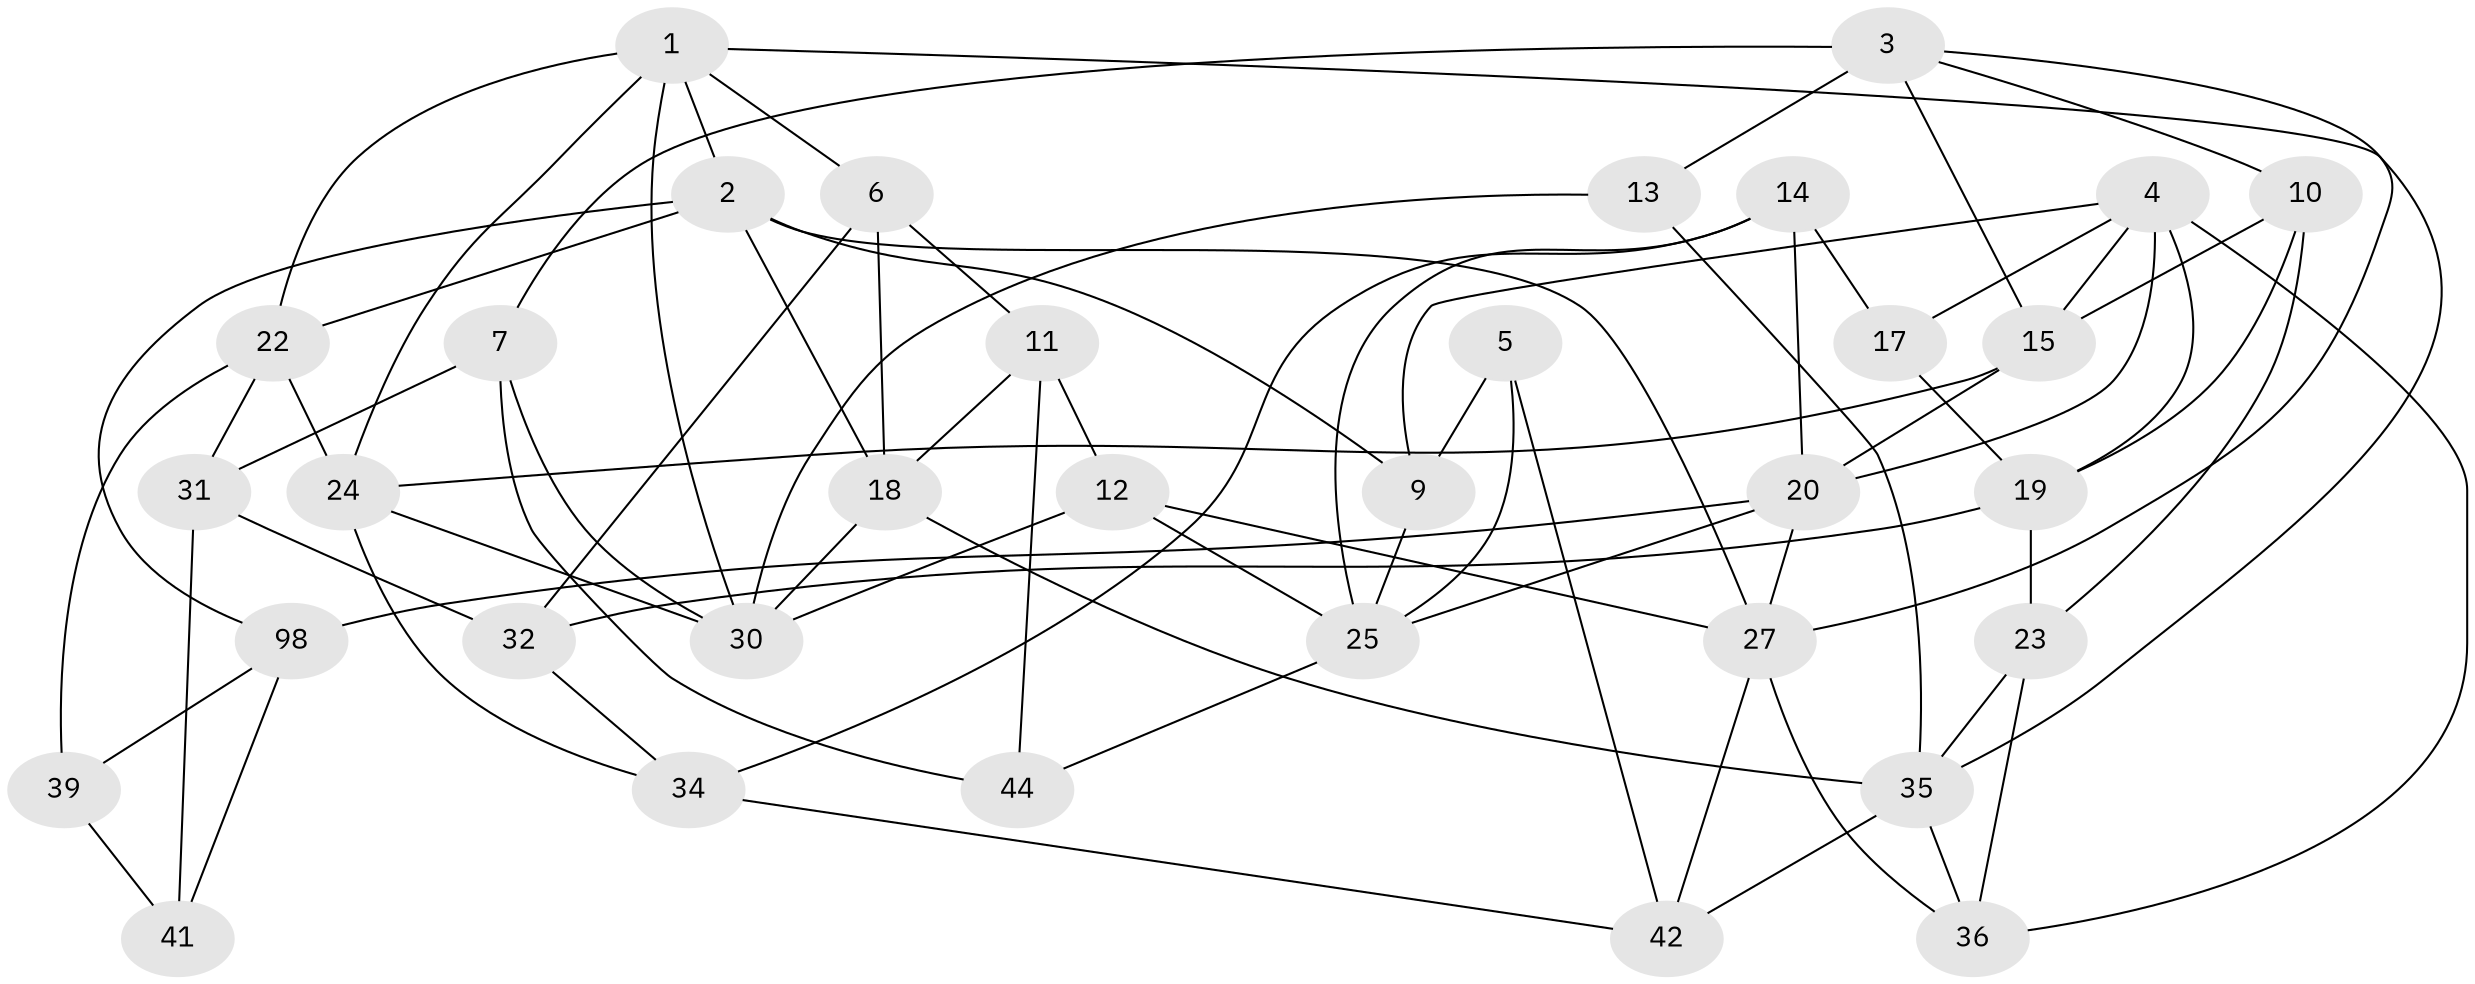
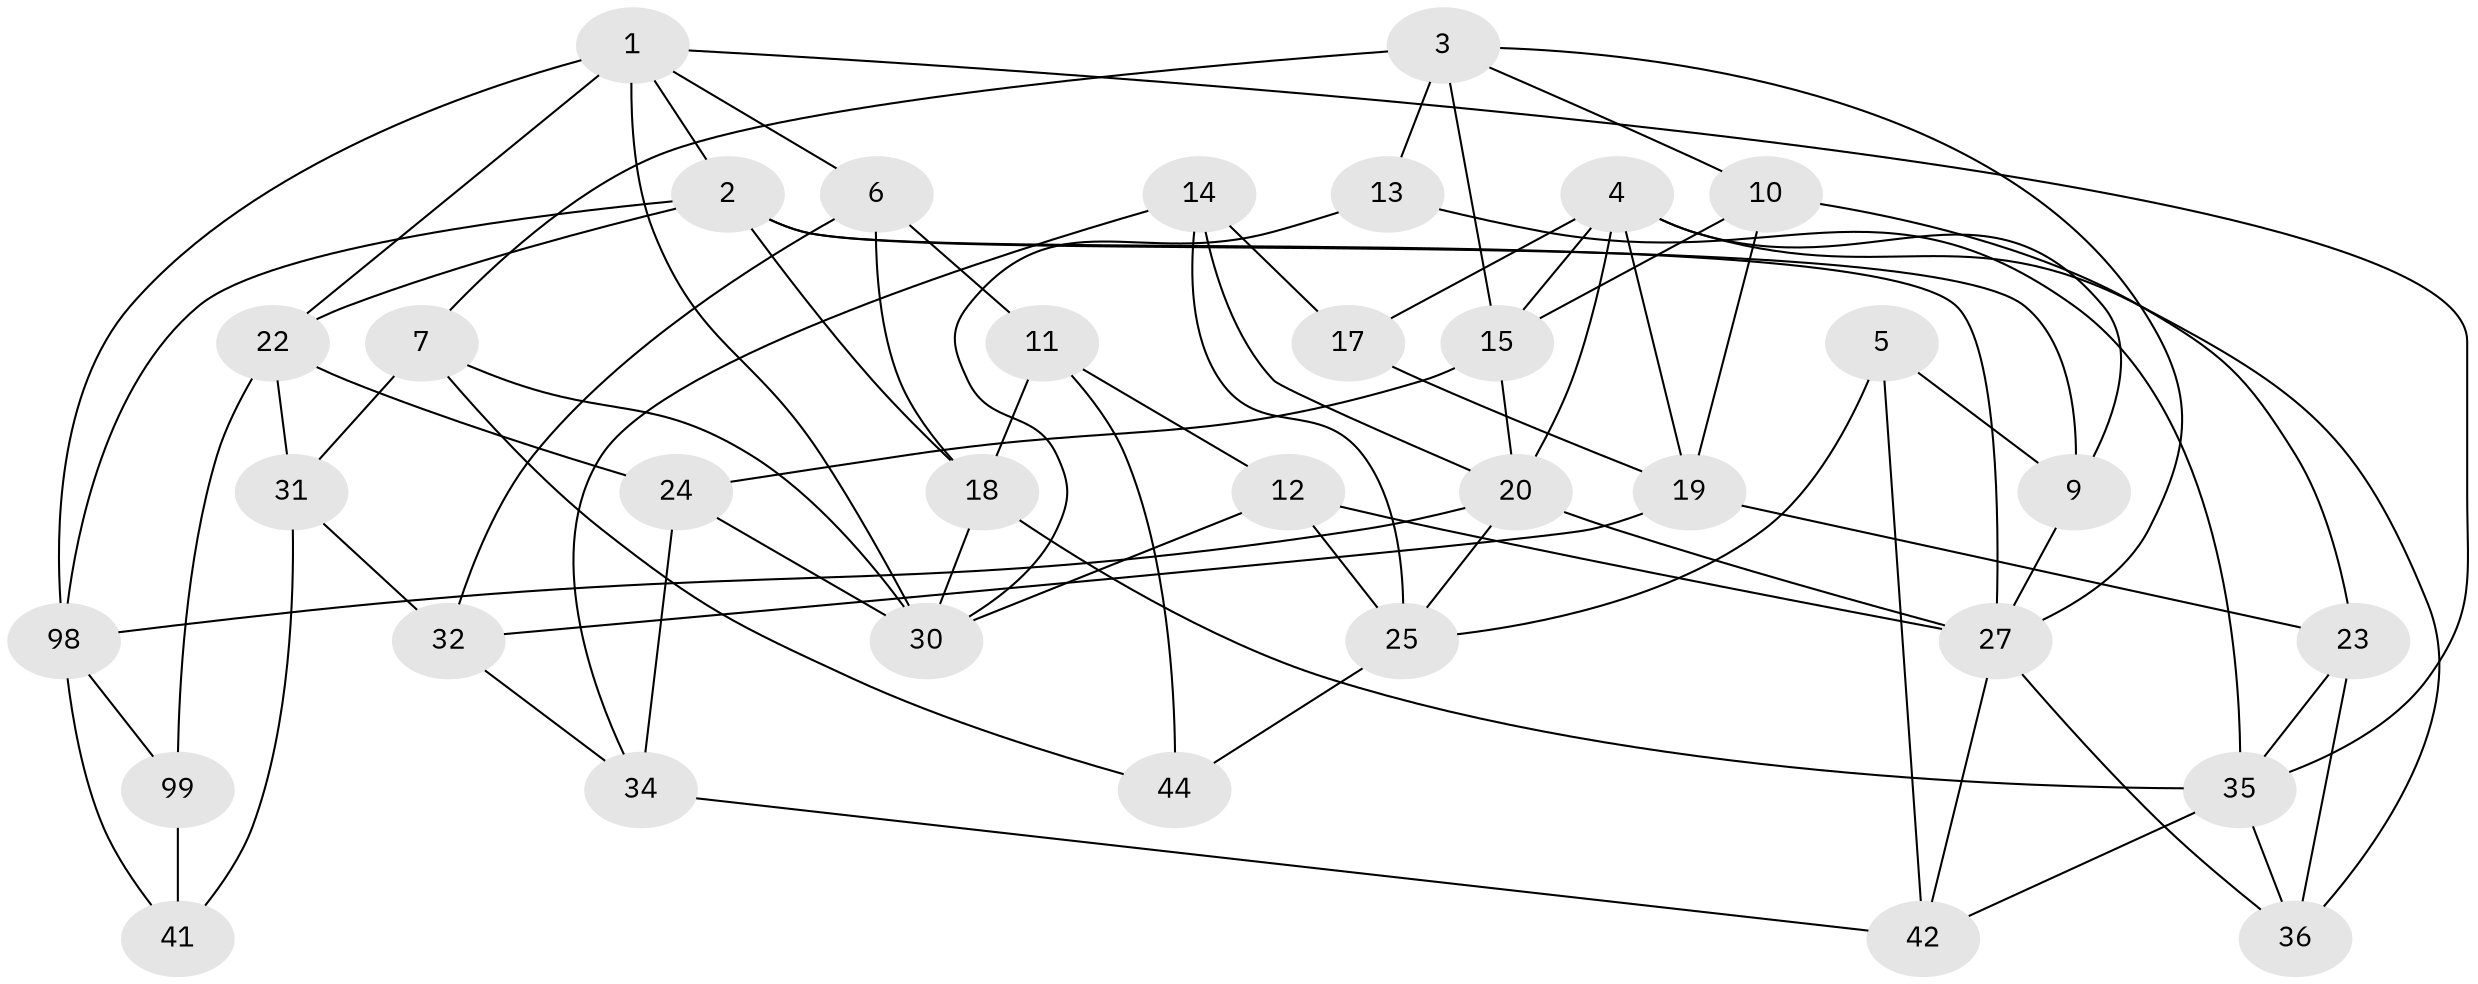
edge "1" -- "24": now "1" -- "98"
edge "9" -- "25": now "9" -- "27"
node "39": label "39" -> "99"
